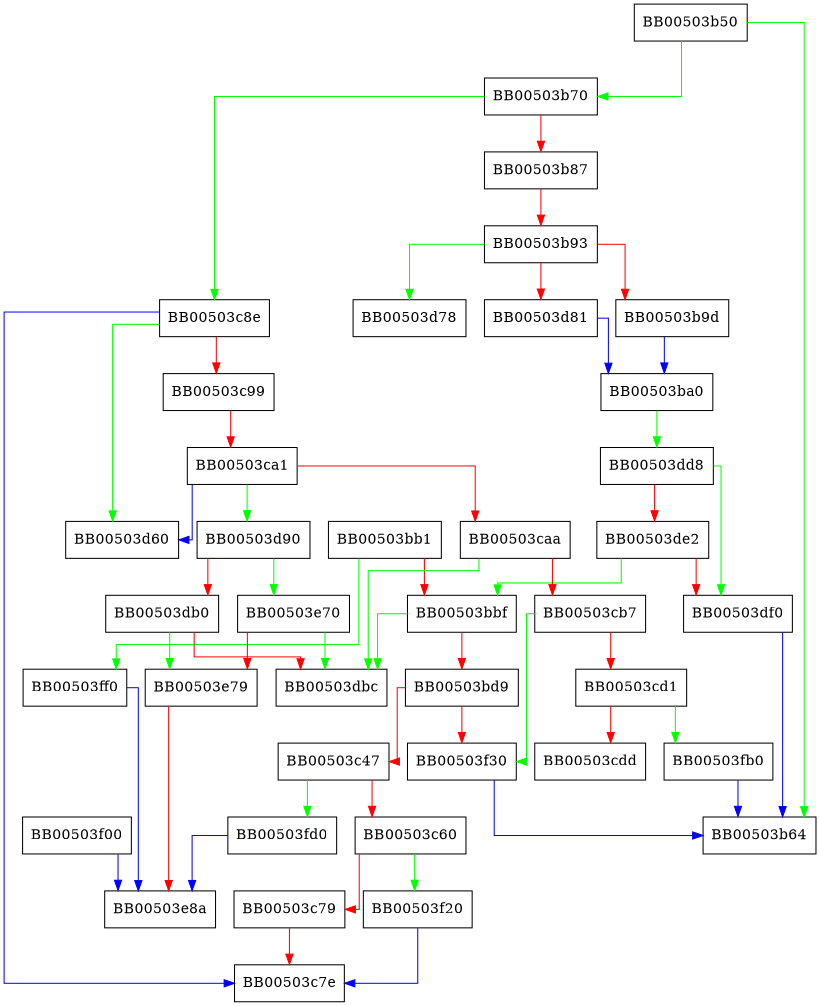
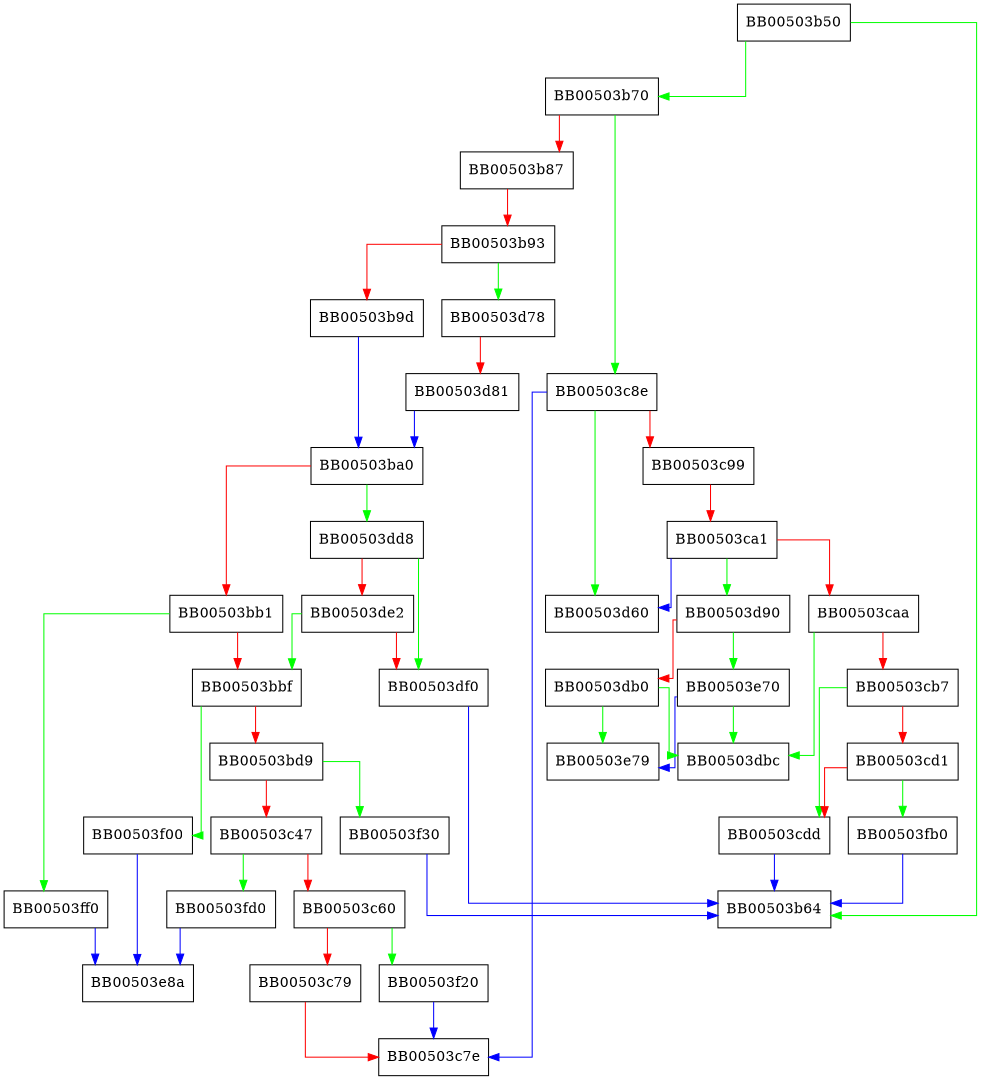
edge "BB00503b93" -> "BB00503d81": now "BB00503d78" -> "BB00503d81"
edge "BB00503ba0" -> "BB00503bb1": added
edge "BB00503bbf" -> "BB00503dbc": now "BB00503bbf" -> "BB00503f00"
edge "BB00503e70" -> "BB00503e79": color red -> blue
edge "BB00503db0" -> "BB00503dbc": color red -> green
edge "BB00503cb7" -> "BB00503f30": now "BB00503cb7" -> "BB00503cdd"
edge "BB00503bd9" -> "BB00503f30": color red -> green
edge "BB00503e79" -> "BB00503e8a": removed
edge "BB00503cdd" -> "BB00503b64": added
